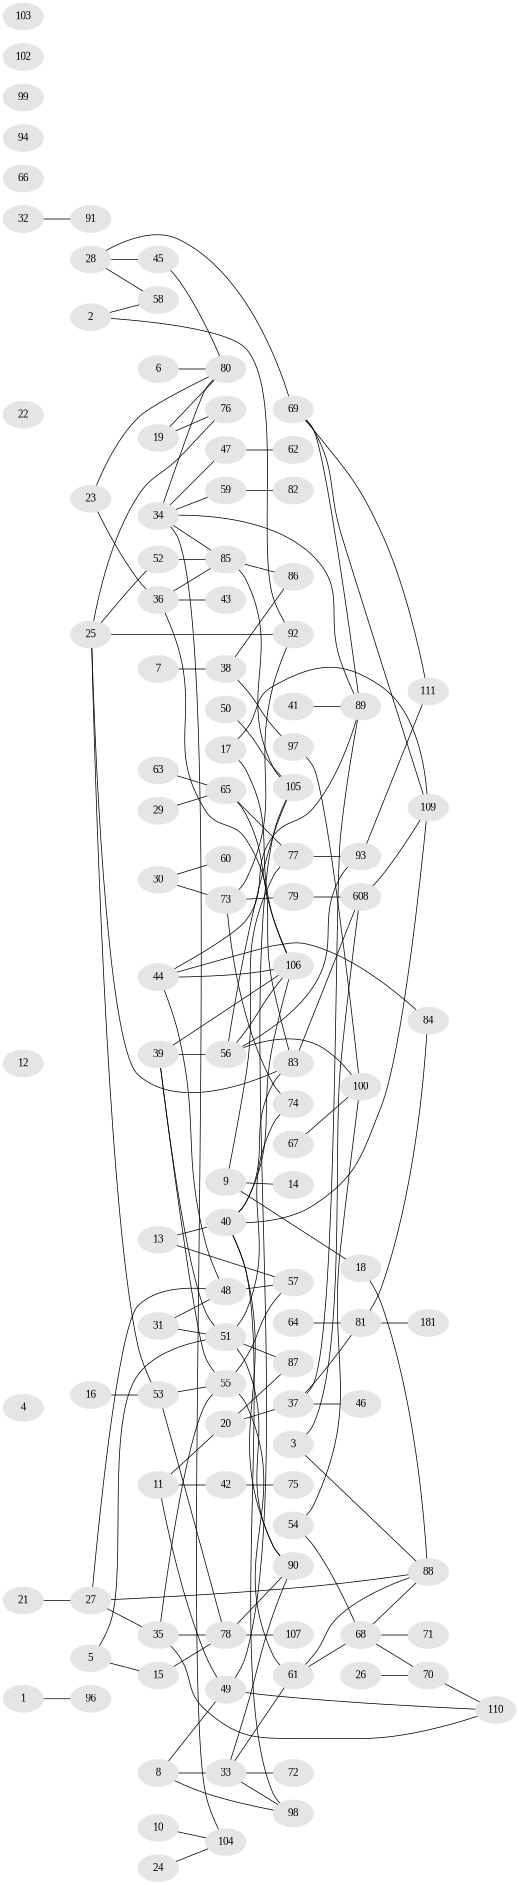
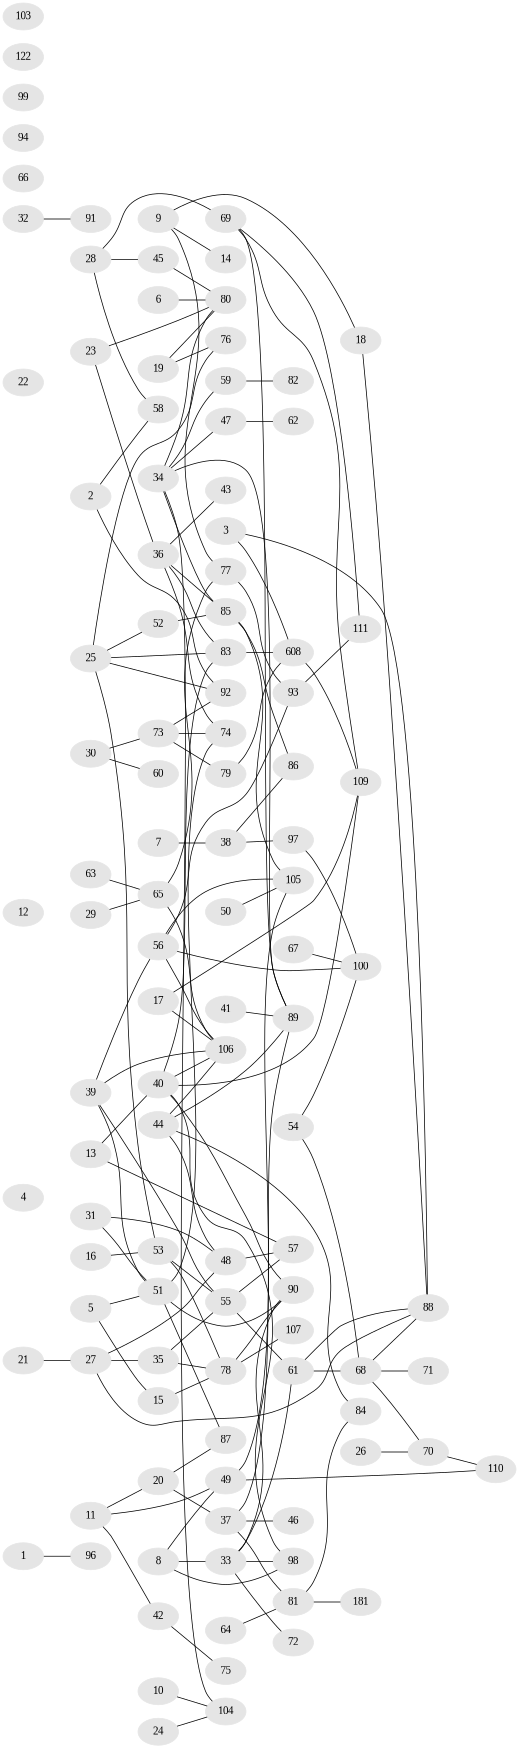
node "102": label "102" -> "122"
edge "36" -- "74": added
edge "35" -- "110": removed
